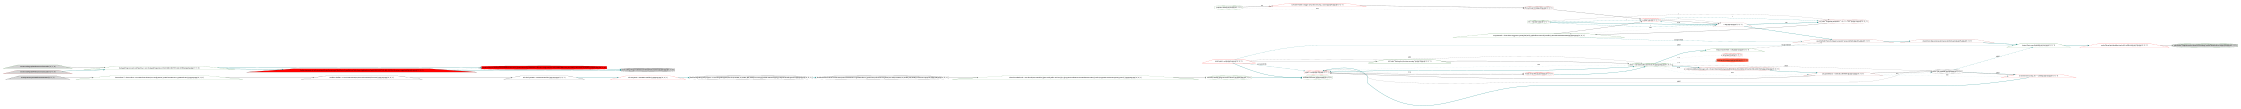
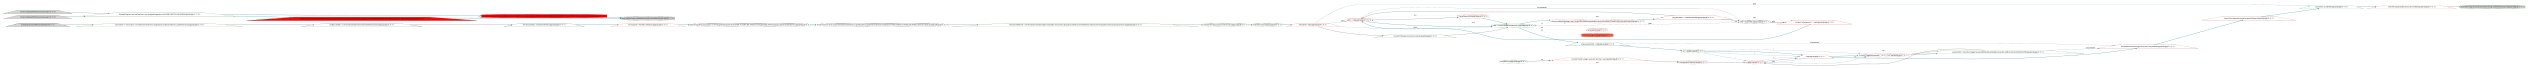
edge "String savepointPath = null@@@41@@@['0', '0', '1']" -> "int i = 0@@@42@@@['0', '0', '1']": added
edge "jobId = job.getJobId()@@@32@@@['0', '0', '1']" -> "clusterClient.cancel(jobId)@@@56@@@['0', '0', '1']": removed, label "jobId"
edge "JobID jobId = null@@@26@@@['0', '0', '1']" -> "jobId == null@@@37@@@['0', '0', '1']": label "savepointPath" -> "jobId"
edge "JobID jobId = null@@@26@@@['0', '0', '1']" -> "invokeThread.start()@@@25@@@['0', '0', '1']": reversed
edge "jobId = job.getJobId()@@@32@@@['0', '0', '1']" -> "jobId == null@@@37@@@['0', '0', '1']": label "jobId" -> "savepointPath"
